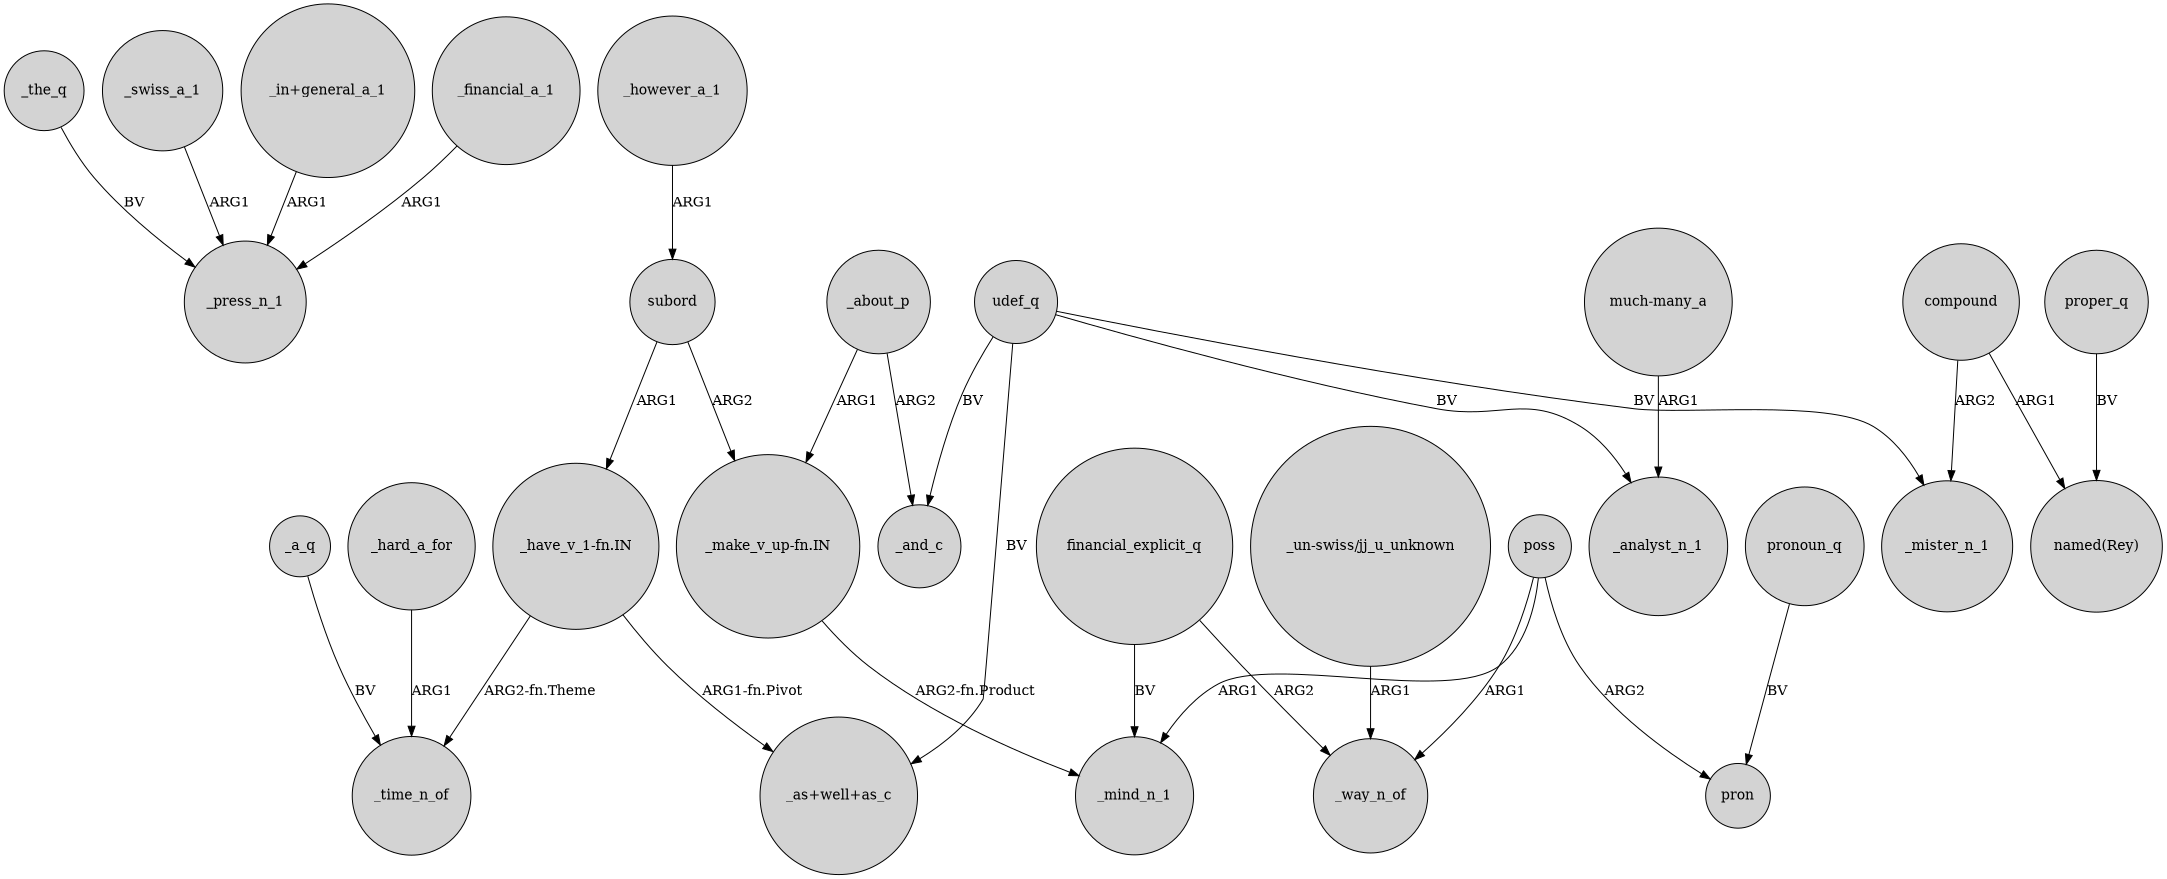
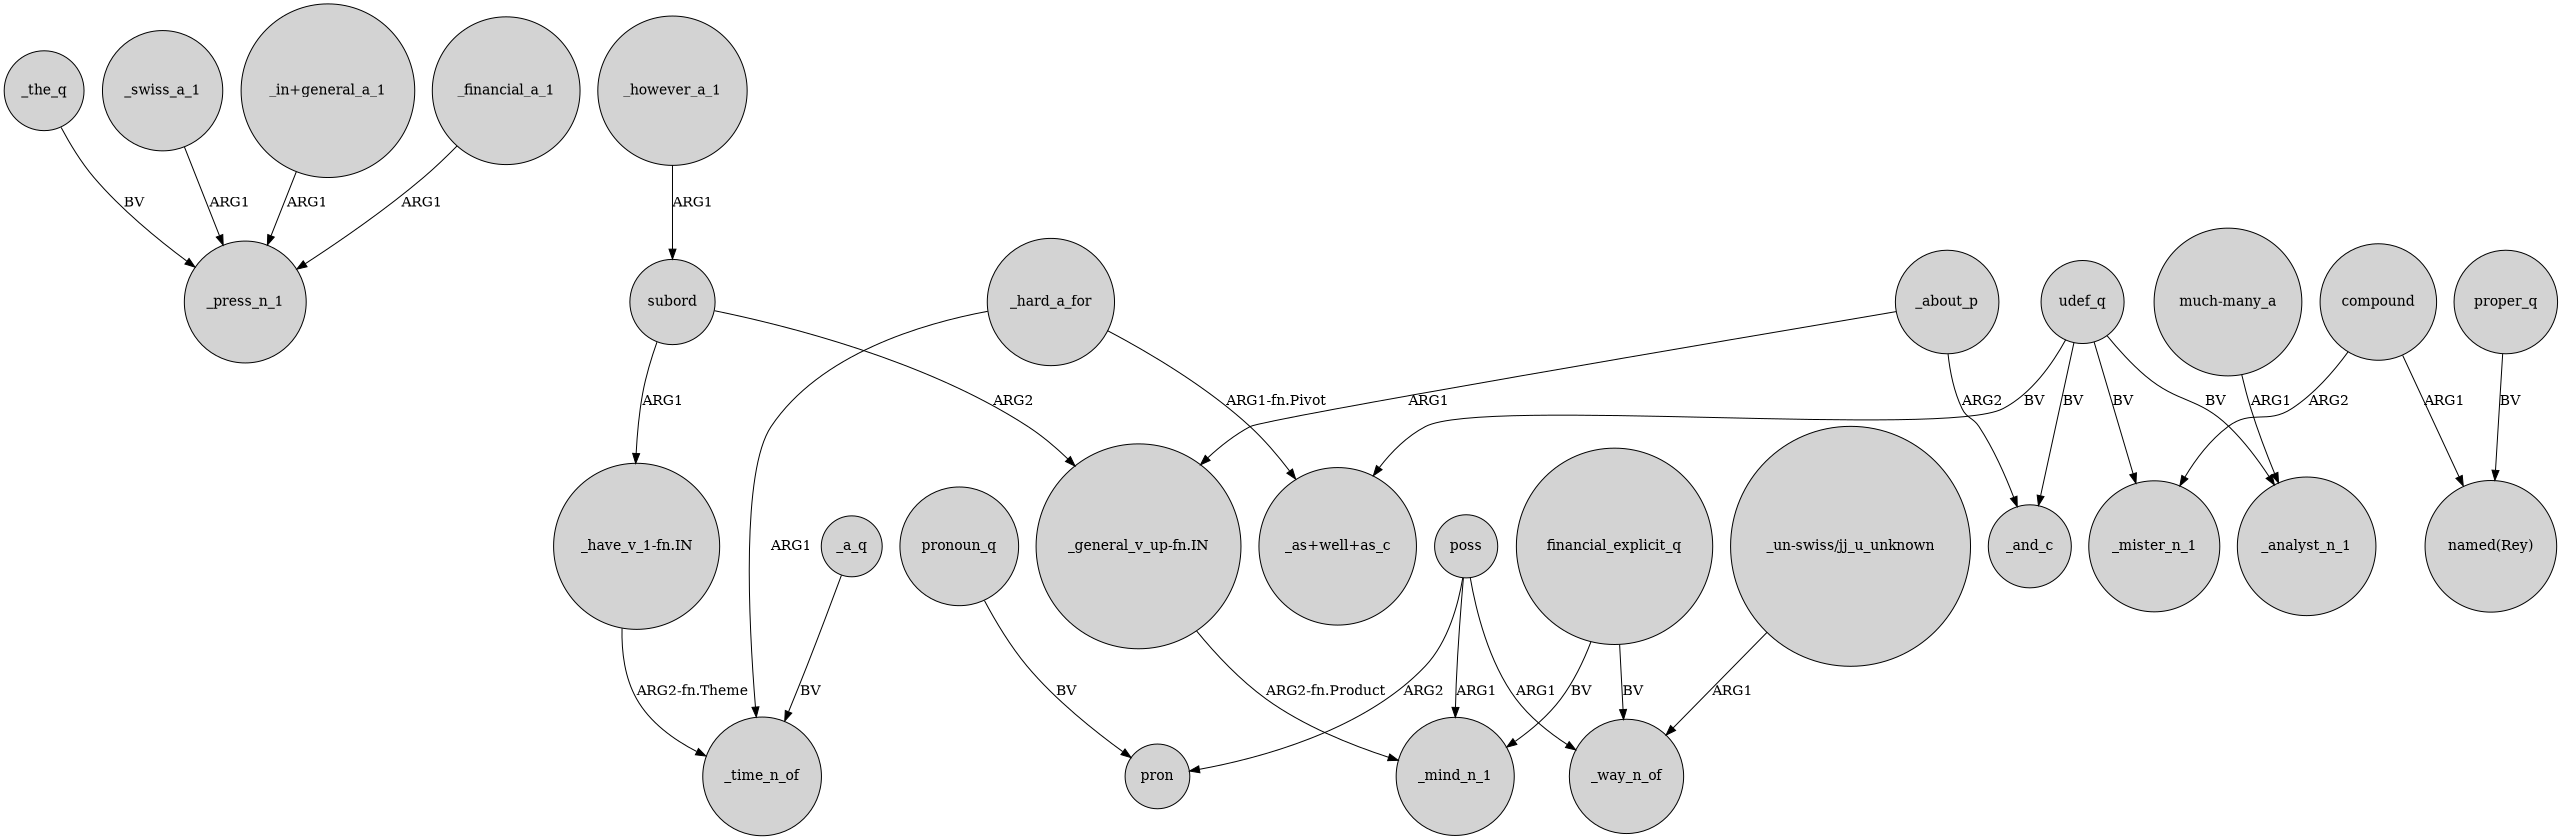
node "_make_v_up-fn.IN": label "_make_v_up-fn.IN" -> "_general_v_up-fn.IN"
edge "_have_v_1-fn.IN" -> "_as+well+as_c": now "_hard_a_for" -> "_as+well+as_c"
edge "financial_explicit_q" -> "_way_n_of": label "ARG2" -> "BV"
